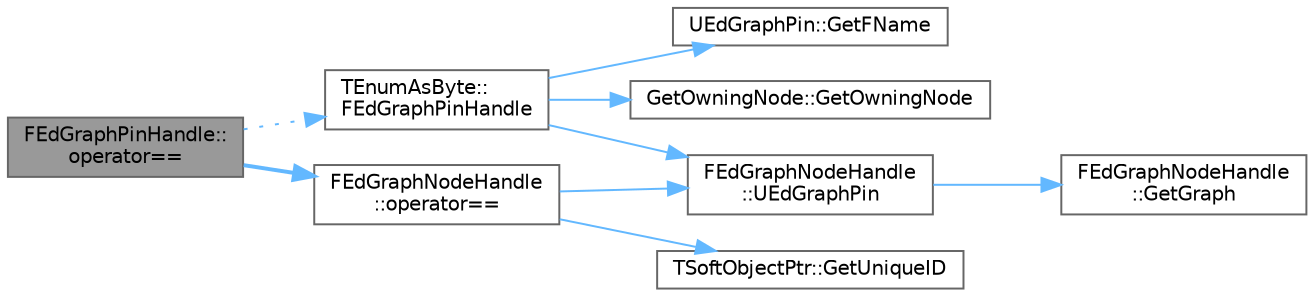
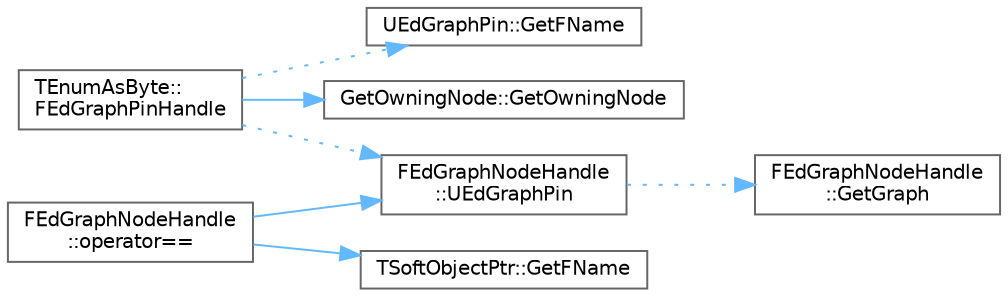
edge "TEnumAsByte:: FEdGraphPinHandle" -> "UEdGraphPin::GetFName": style solid -> dotted
edge "TEnumAsByte:: FEdGraphPinHandle" -> "FEdGraphNodeHandle ::UEdGraphPin": style solid -> dotted
node "FEdGraphPinHandle:: operator==": removed
edge "FEdGraphNodeHandle ::UEdGraphPin" -> "FEdGraphNodeHandle ::GetGraph": style solid -> dotted
node "TSoftObjectPtr::GetUniqueID": label "TSoftObjectPtr::GetUniqueID" -> "TSoftObjectPtr::GetFName"
